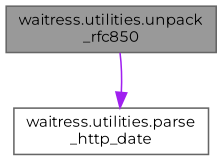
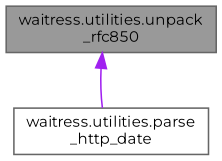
edge "waitress.utilities.unpack _rfc850" -> "waitress.utilities.parse _http_date": reversed
